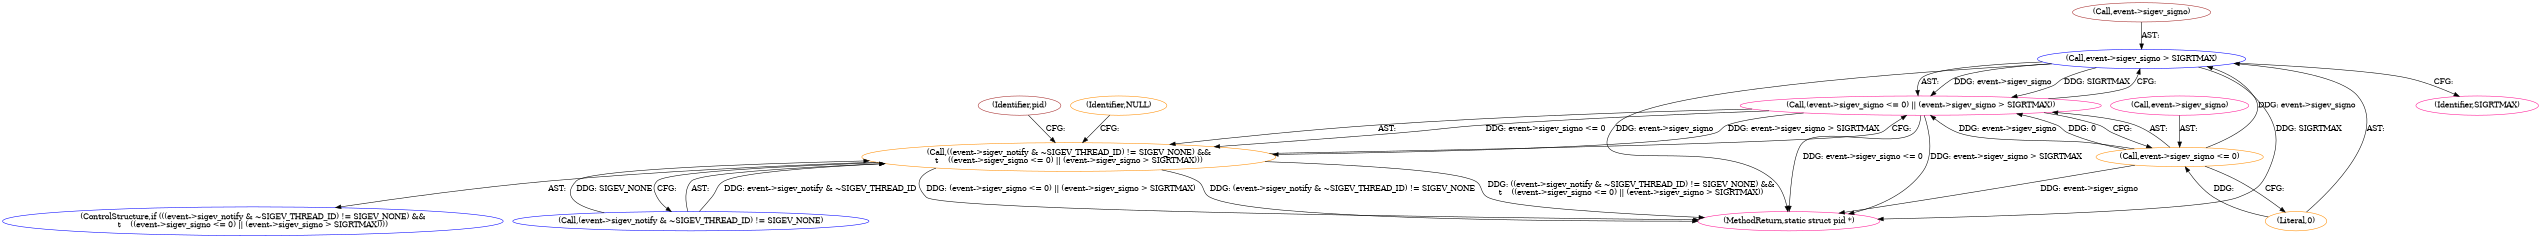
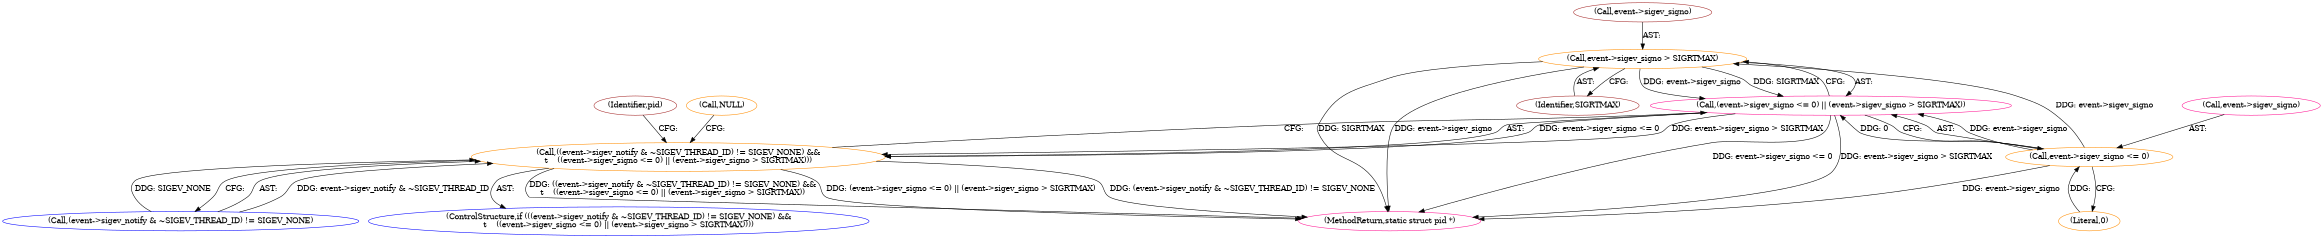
node "(Call,event->sigev_signo > SIGRTMAX)": color blue -> darkorange
edge "(Literal,0)" -> "(Call,event->sigev_signo > SIGRTMAX)": now "(Identifier,SIGRTMAX)" -> "(Call,event->sigev_signo > SIGRTMAX)"
node "(Identifier,NULL)": label "(Identifier,NULL)" -> "(Call,NULL)"
node "(Identifier,SIGRTMAX)": color deeppink -> brown
